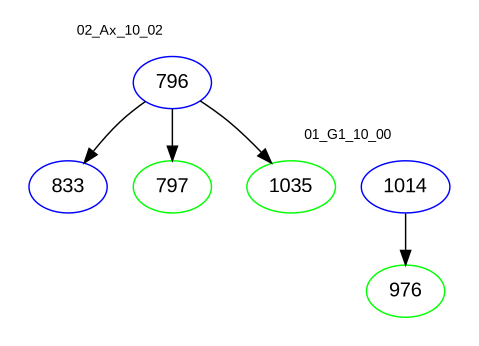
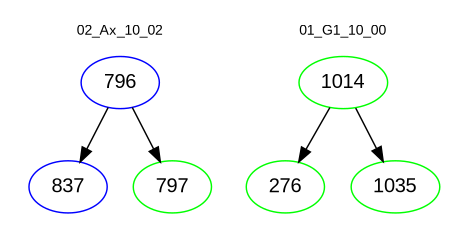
edge "796" -> "1035": now "1014" -> "1035"
node "833": label "833" -> "837"
node "1014": color blue -> green
node "976": label "976" -> "276"
